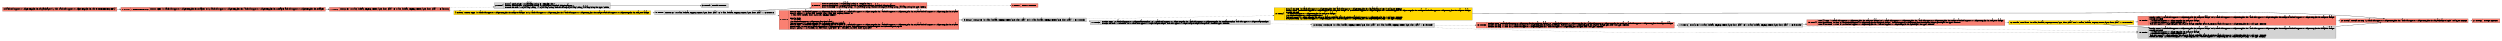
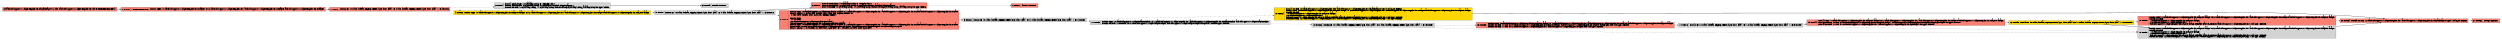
node "7: 0x0017": text "0x0017: RETURN" -> "4x0017: RETURN"
